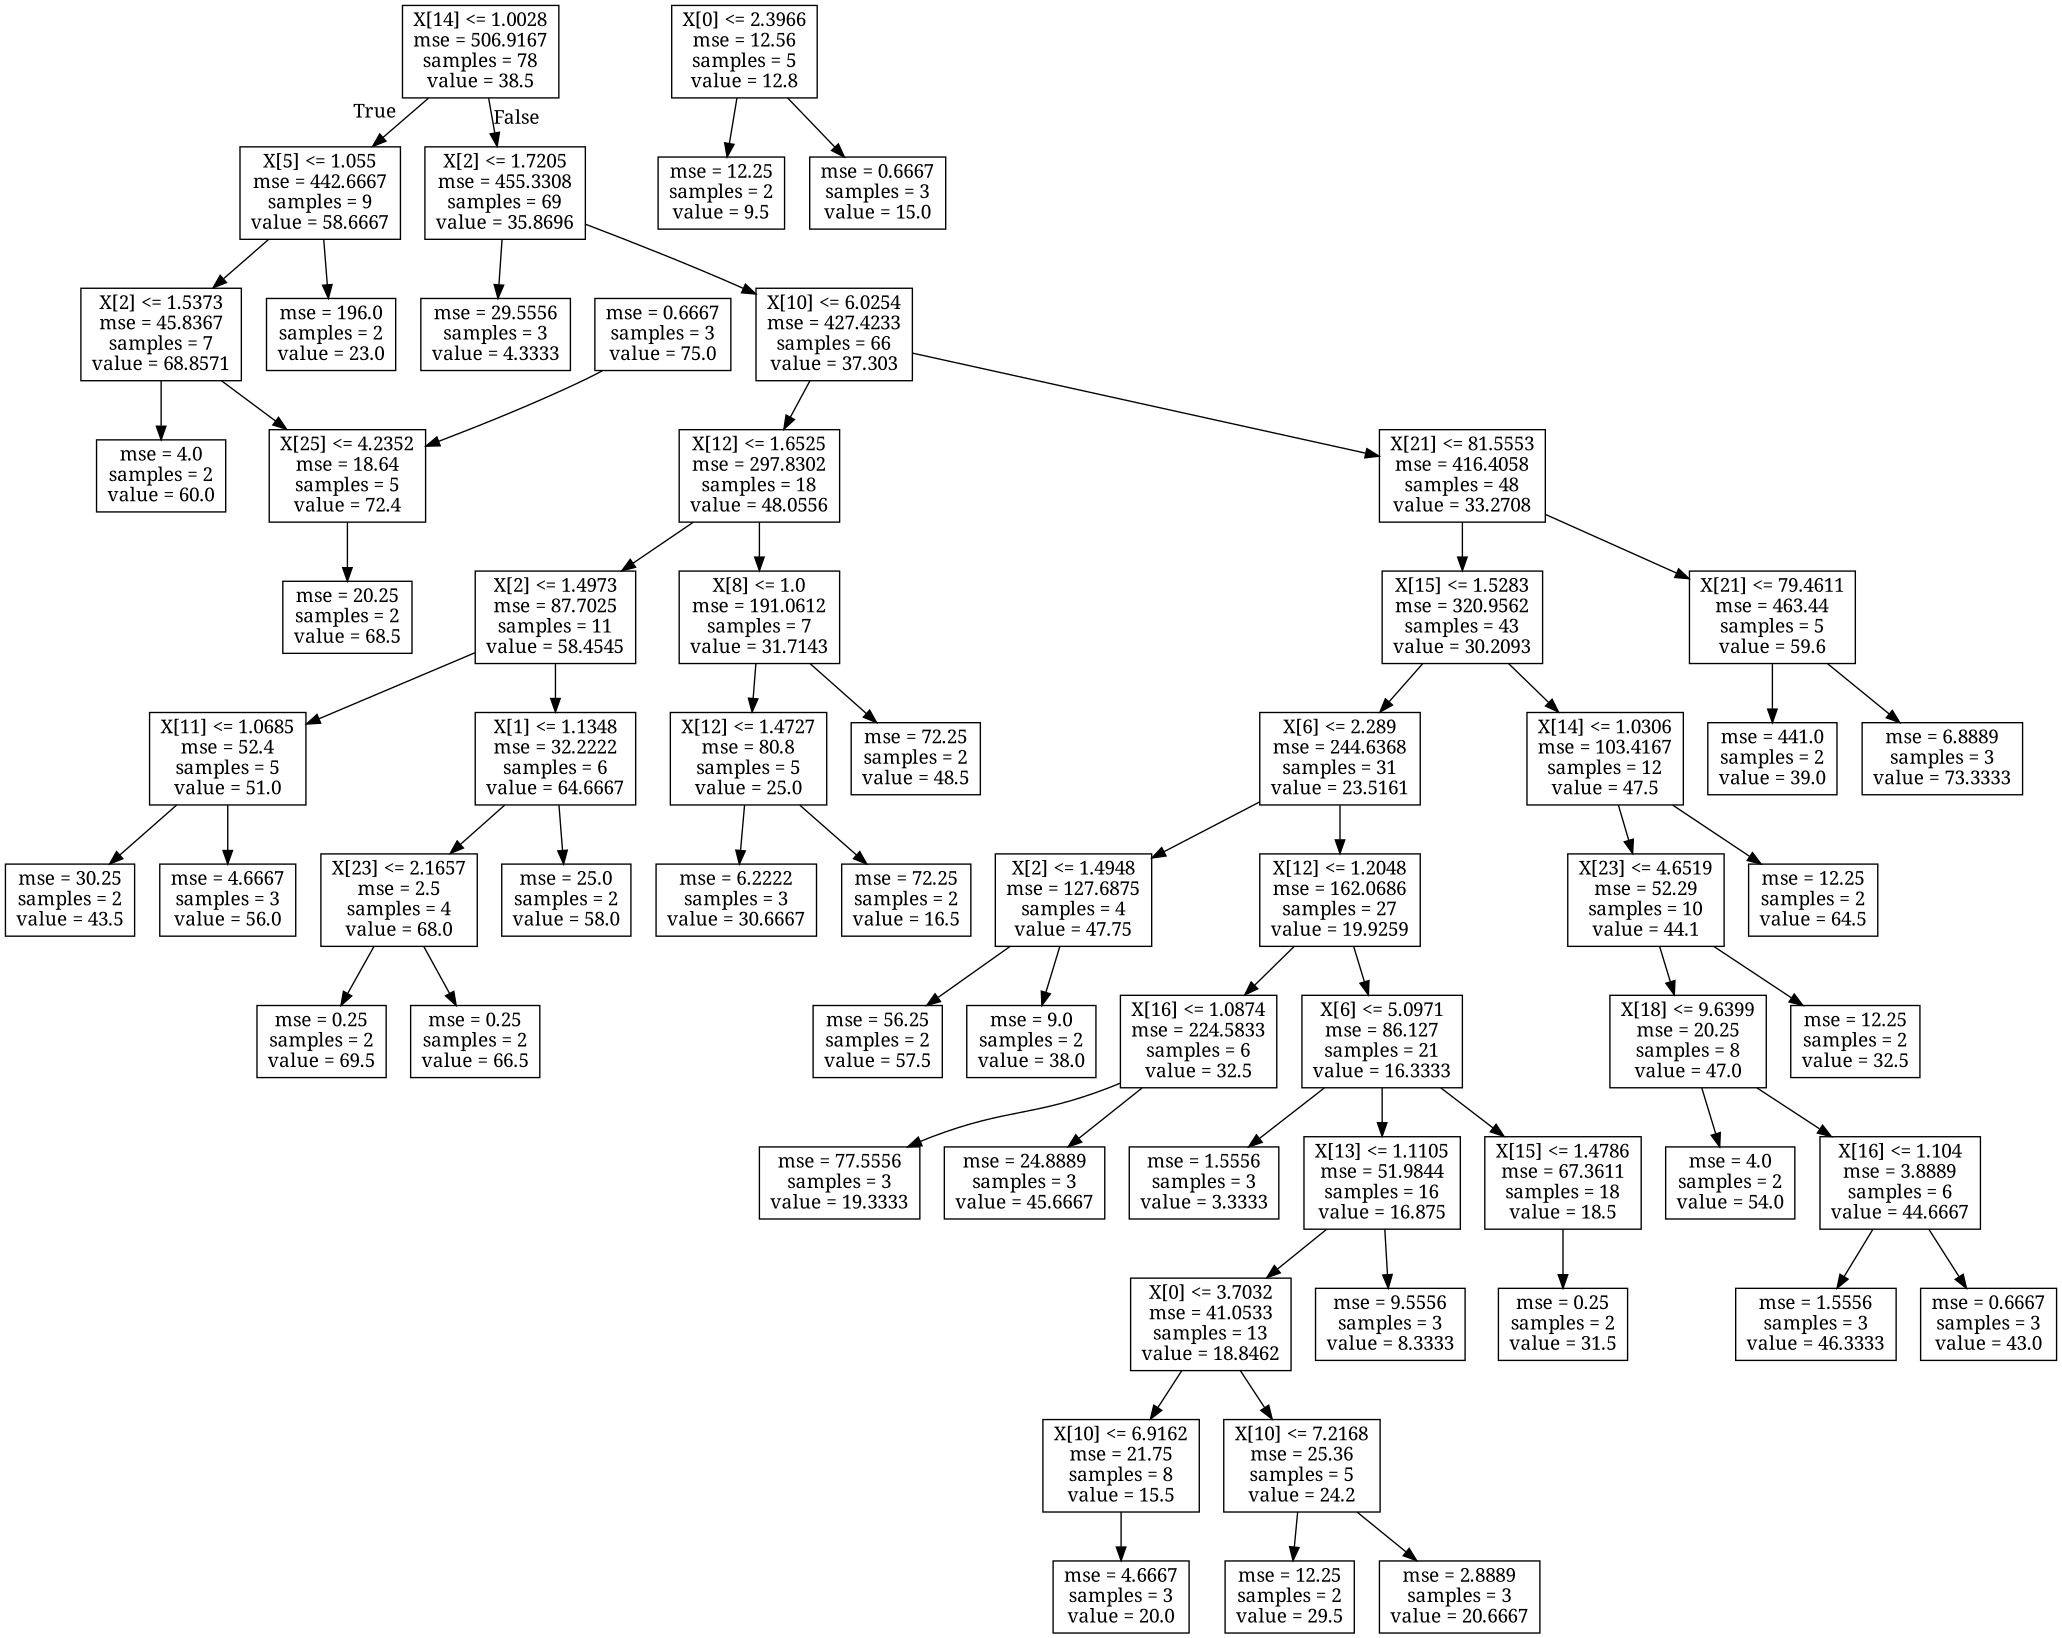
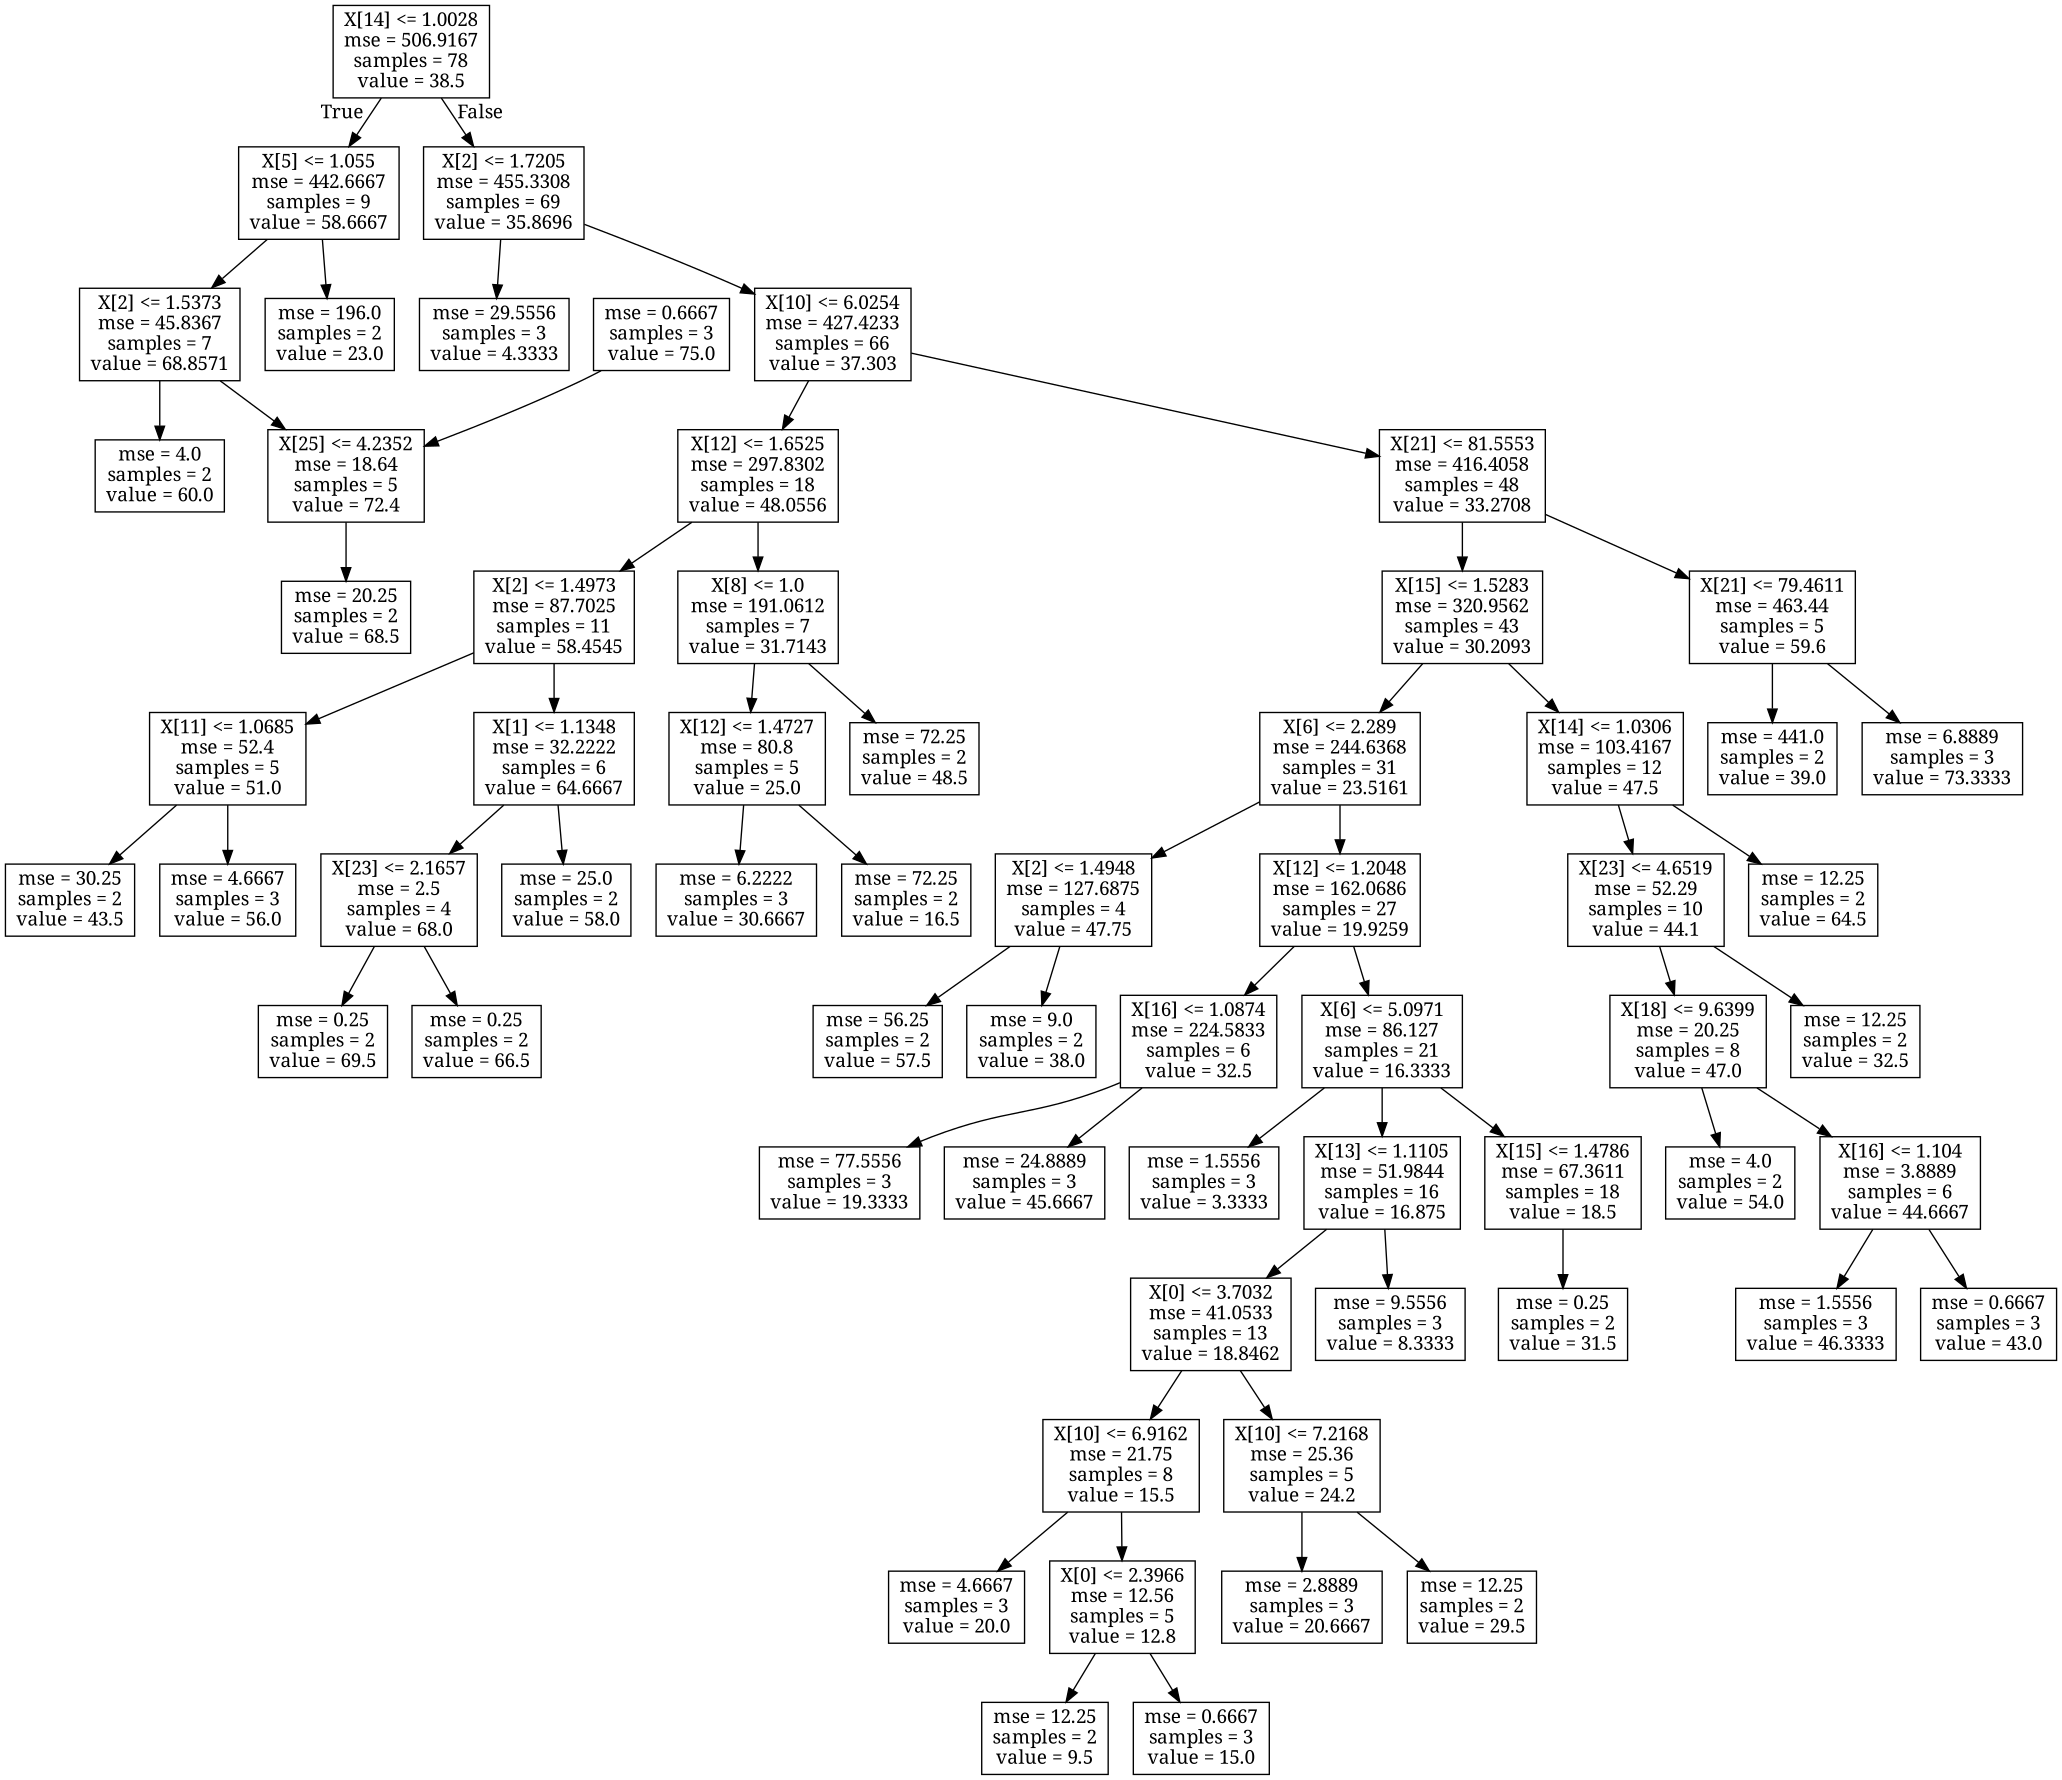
edge "X[10] <= 6.9162 mse = 21.75 samples = 8 value = 15.5" -> "X[0] <= 2.3966 mse = 12.56 samples = 5 value = 12.8": added
